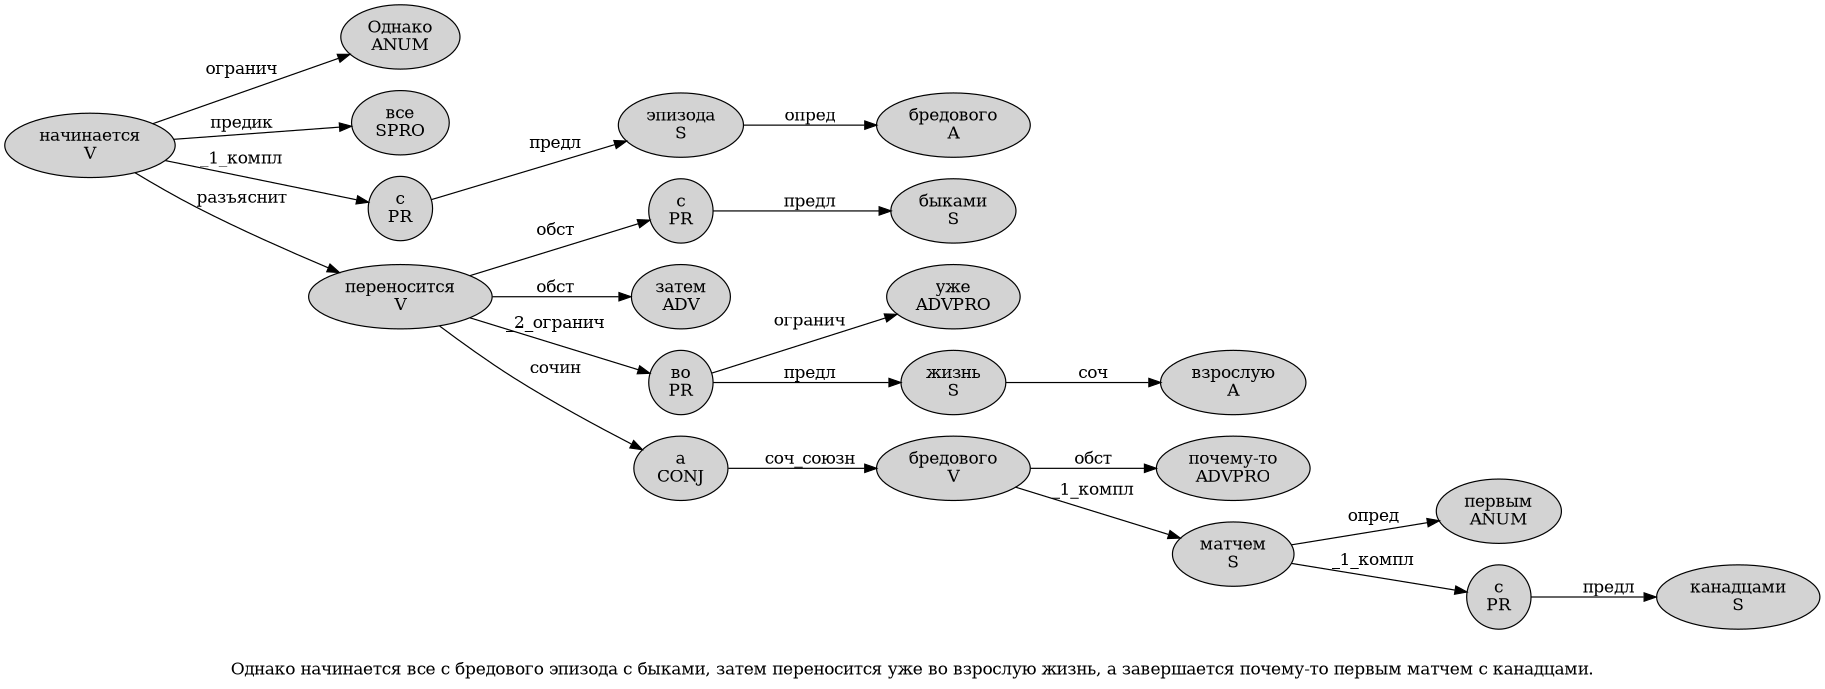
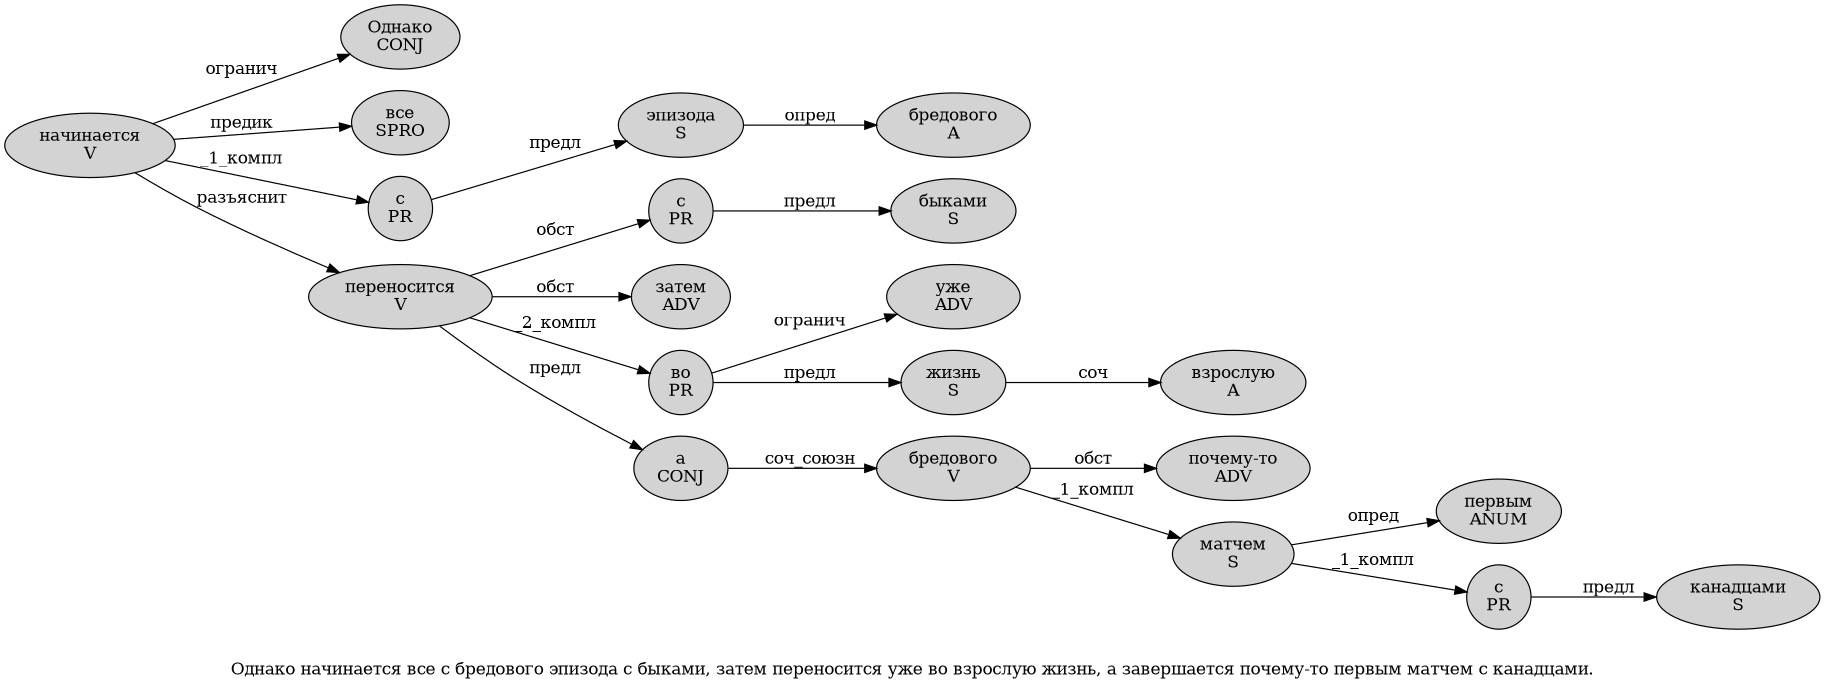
node "Однако ANUM": label "Однако ANUM" -> "Однако CONJ"
node "уже ADVPRO": label "уже ADVPRO" -> "уже ADV"
edge "переносится V" -> "во PR": label "_2_огранич" -> "_2_компл"
edge "переносится V" -> "а CONJ": label "сочин" -> "предл"
node "почему-то ADVPRO": label "почему-то ADVPRO" -> "почему-то ADV"
